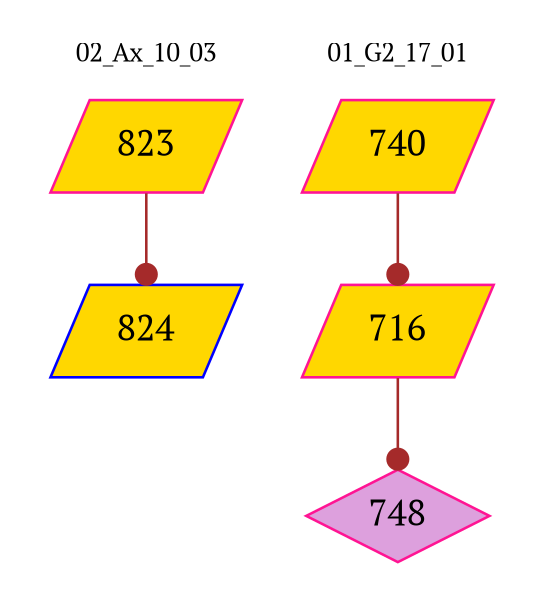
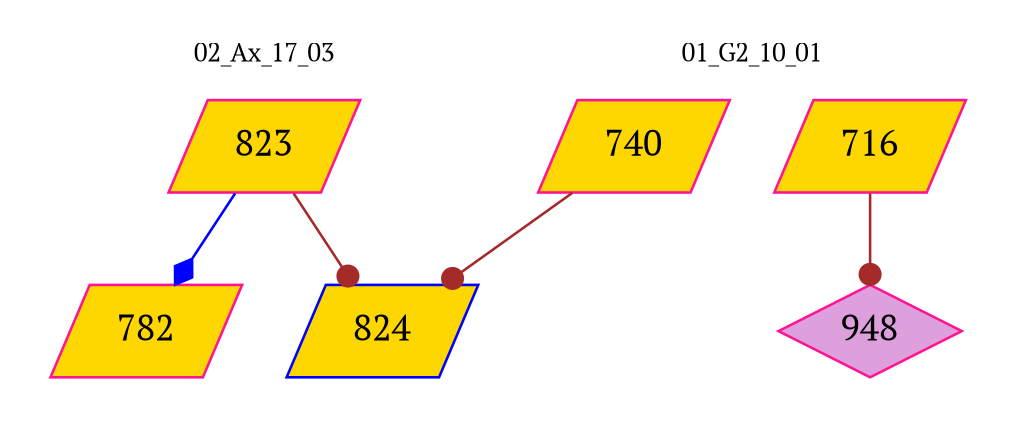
cluster "02_Ax_10_03": label "02_Ax_10_03" -> "02_Ax_17_03"
cluster "01_G2_17_01": label "01_G2_17_01" -> "01_G2_10_01"
edge "740" -> "716": now "740" -> "824"
node "782": added
node "748": label "748" -> "948"
